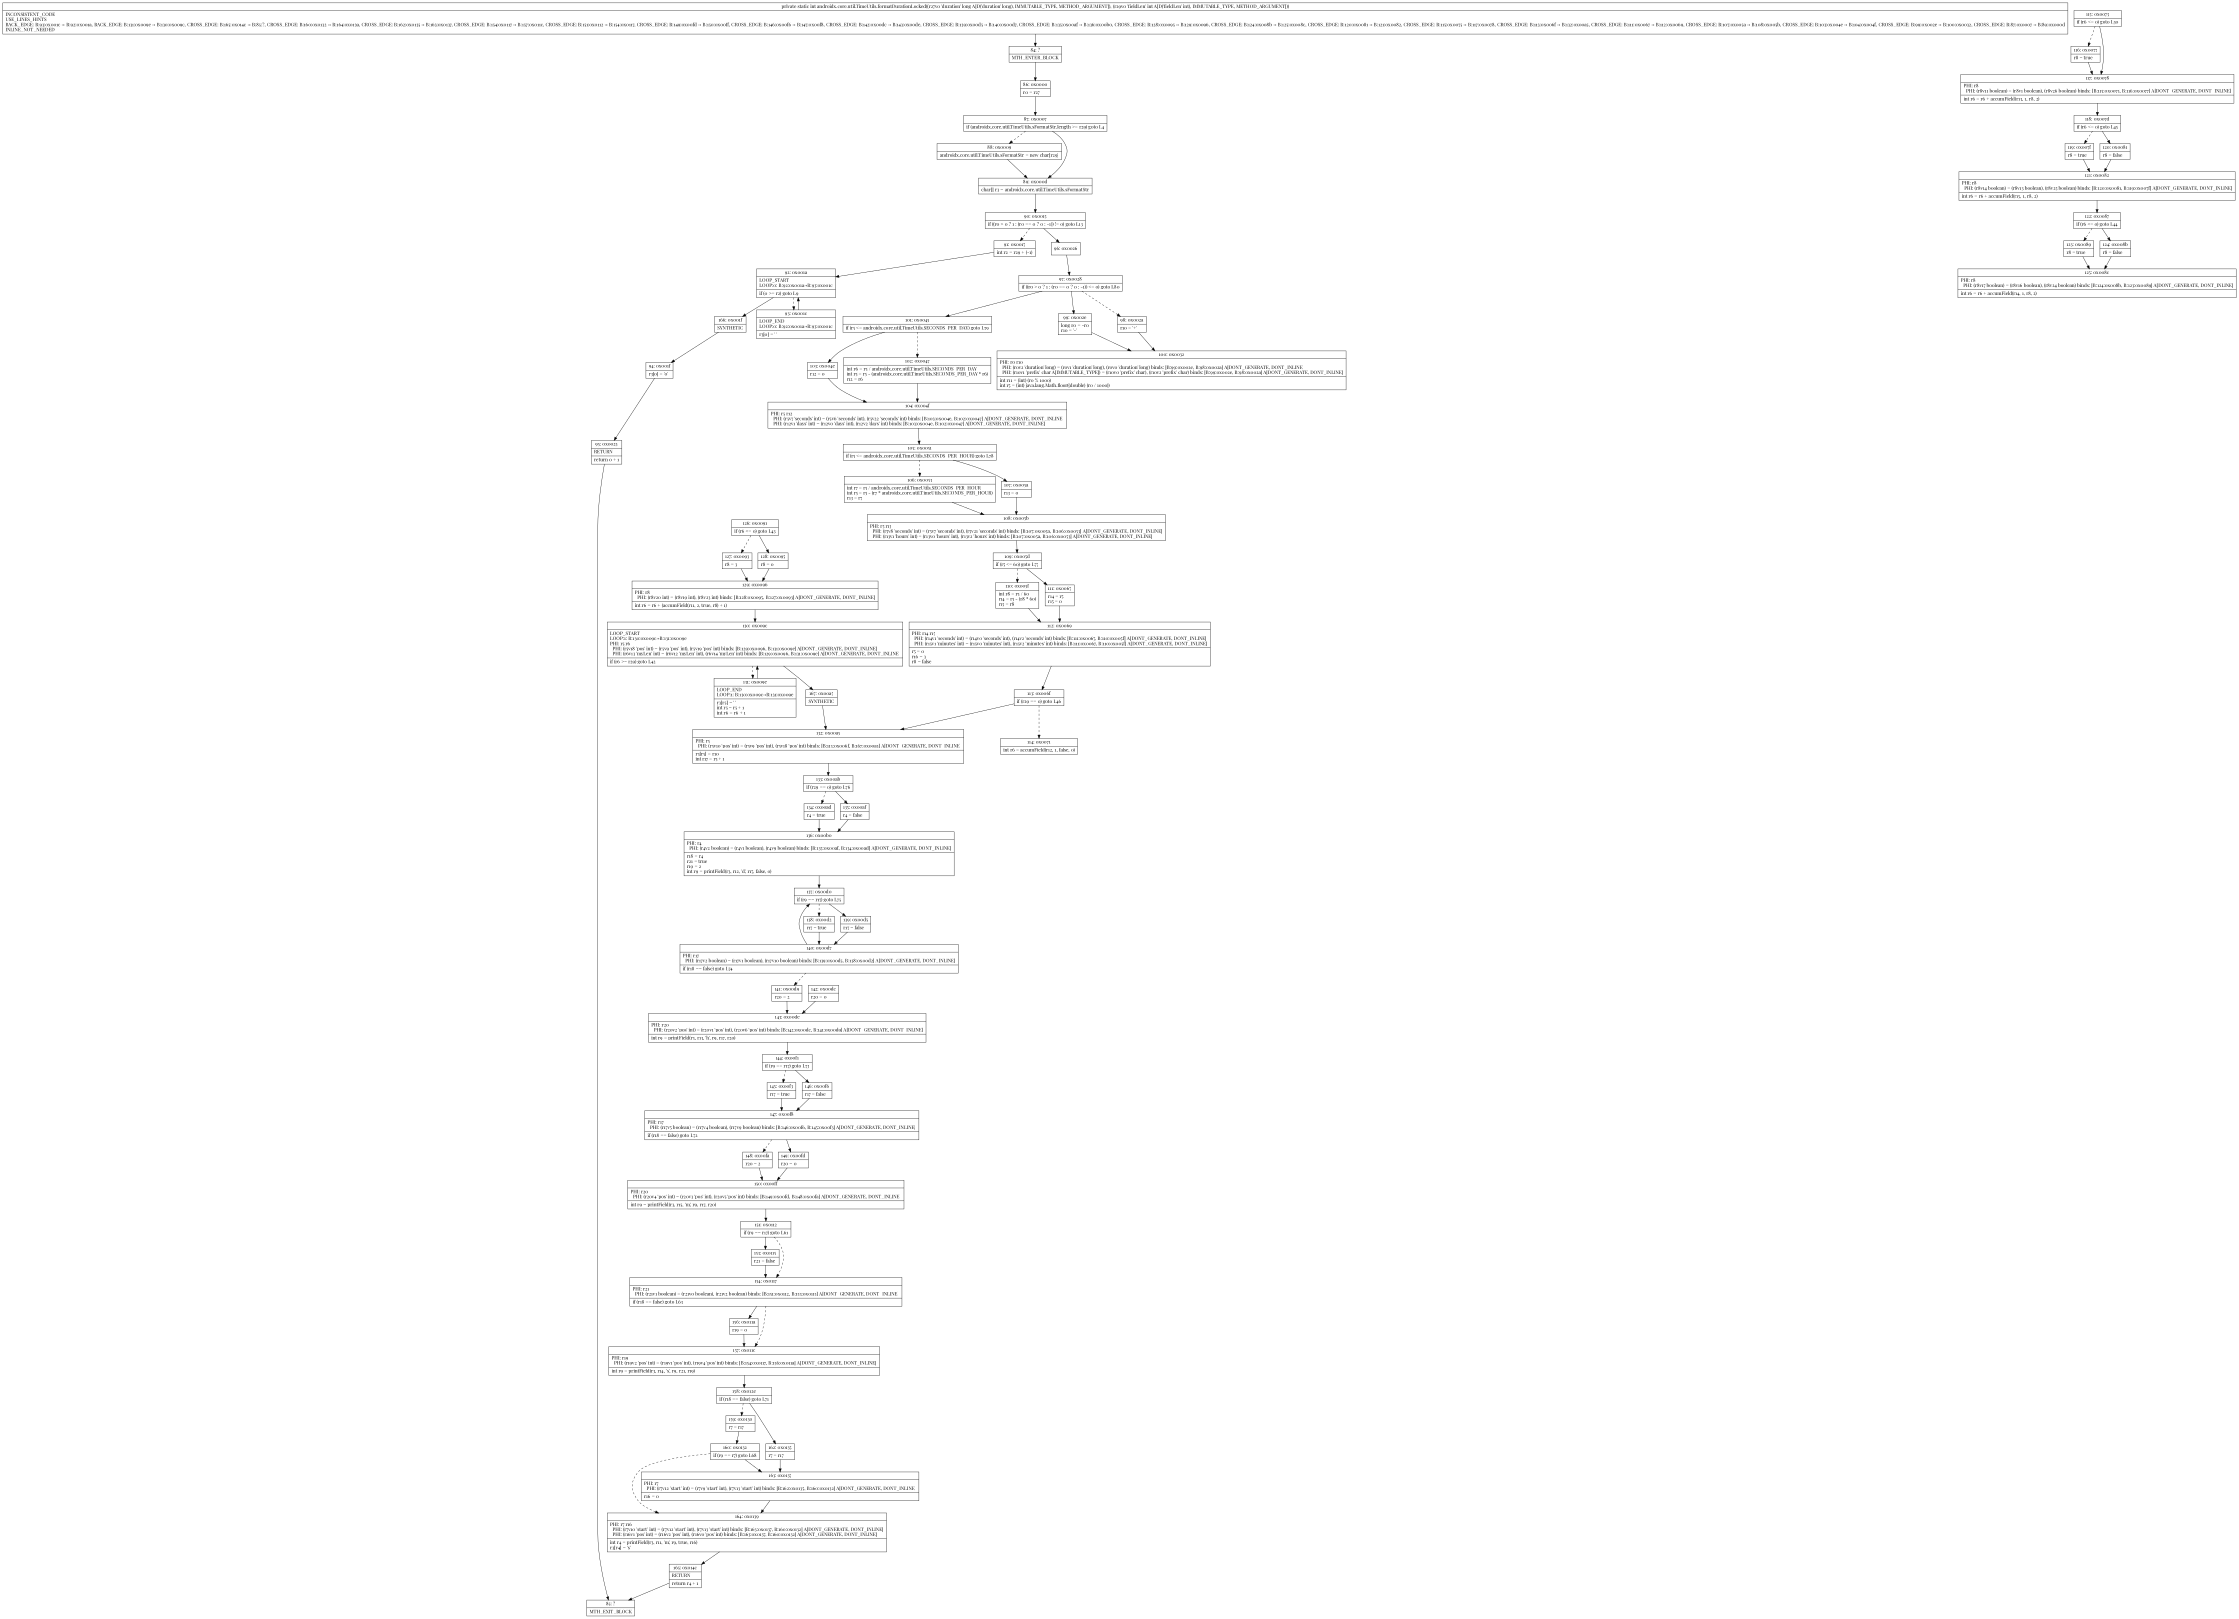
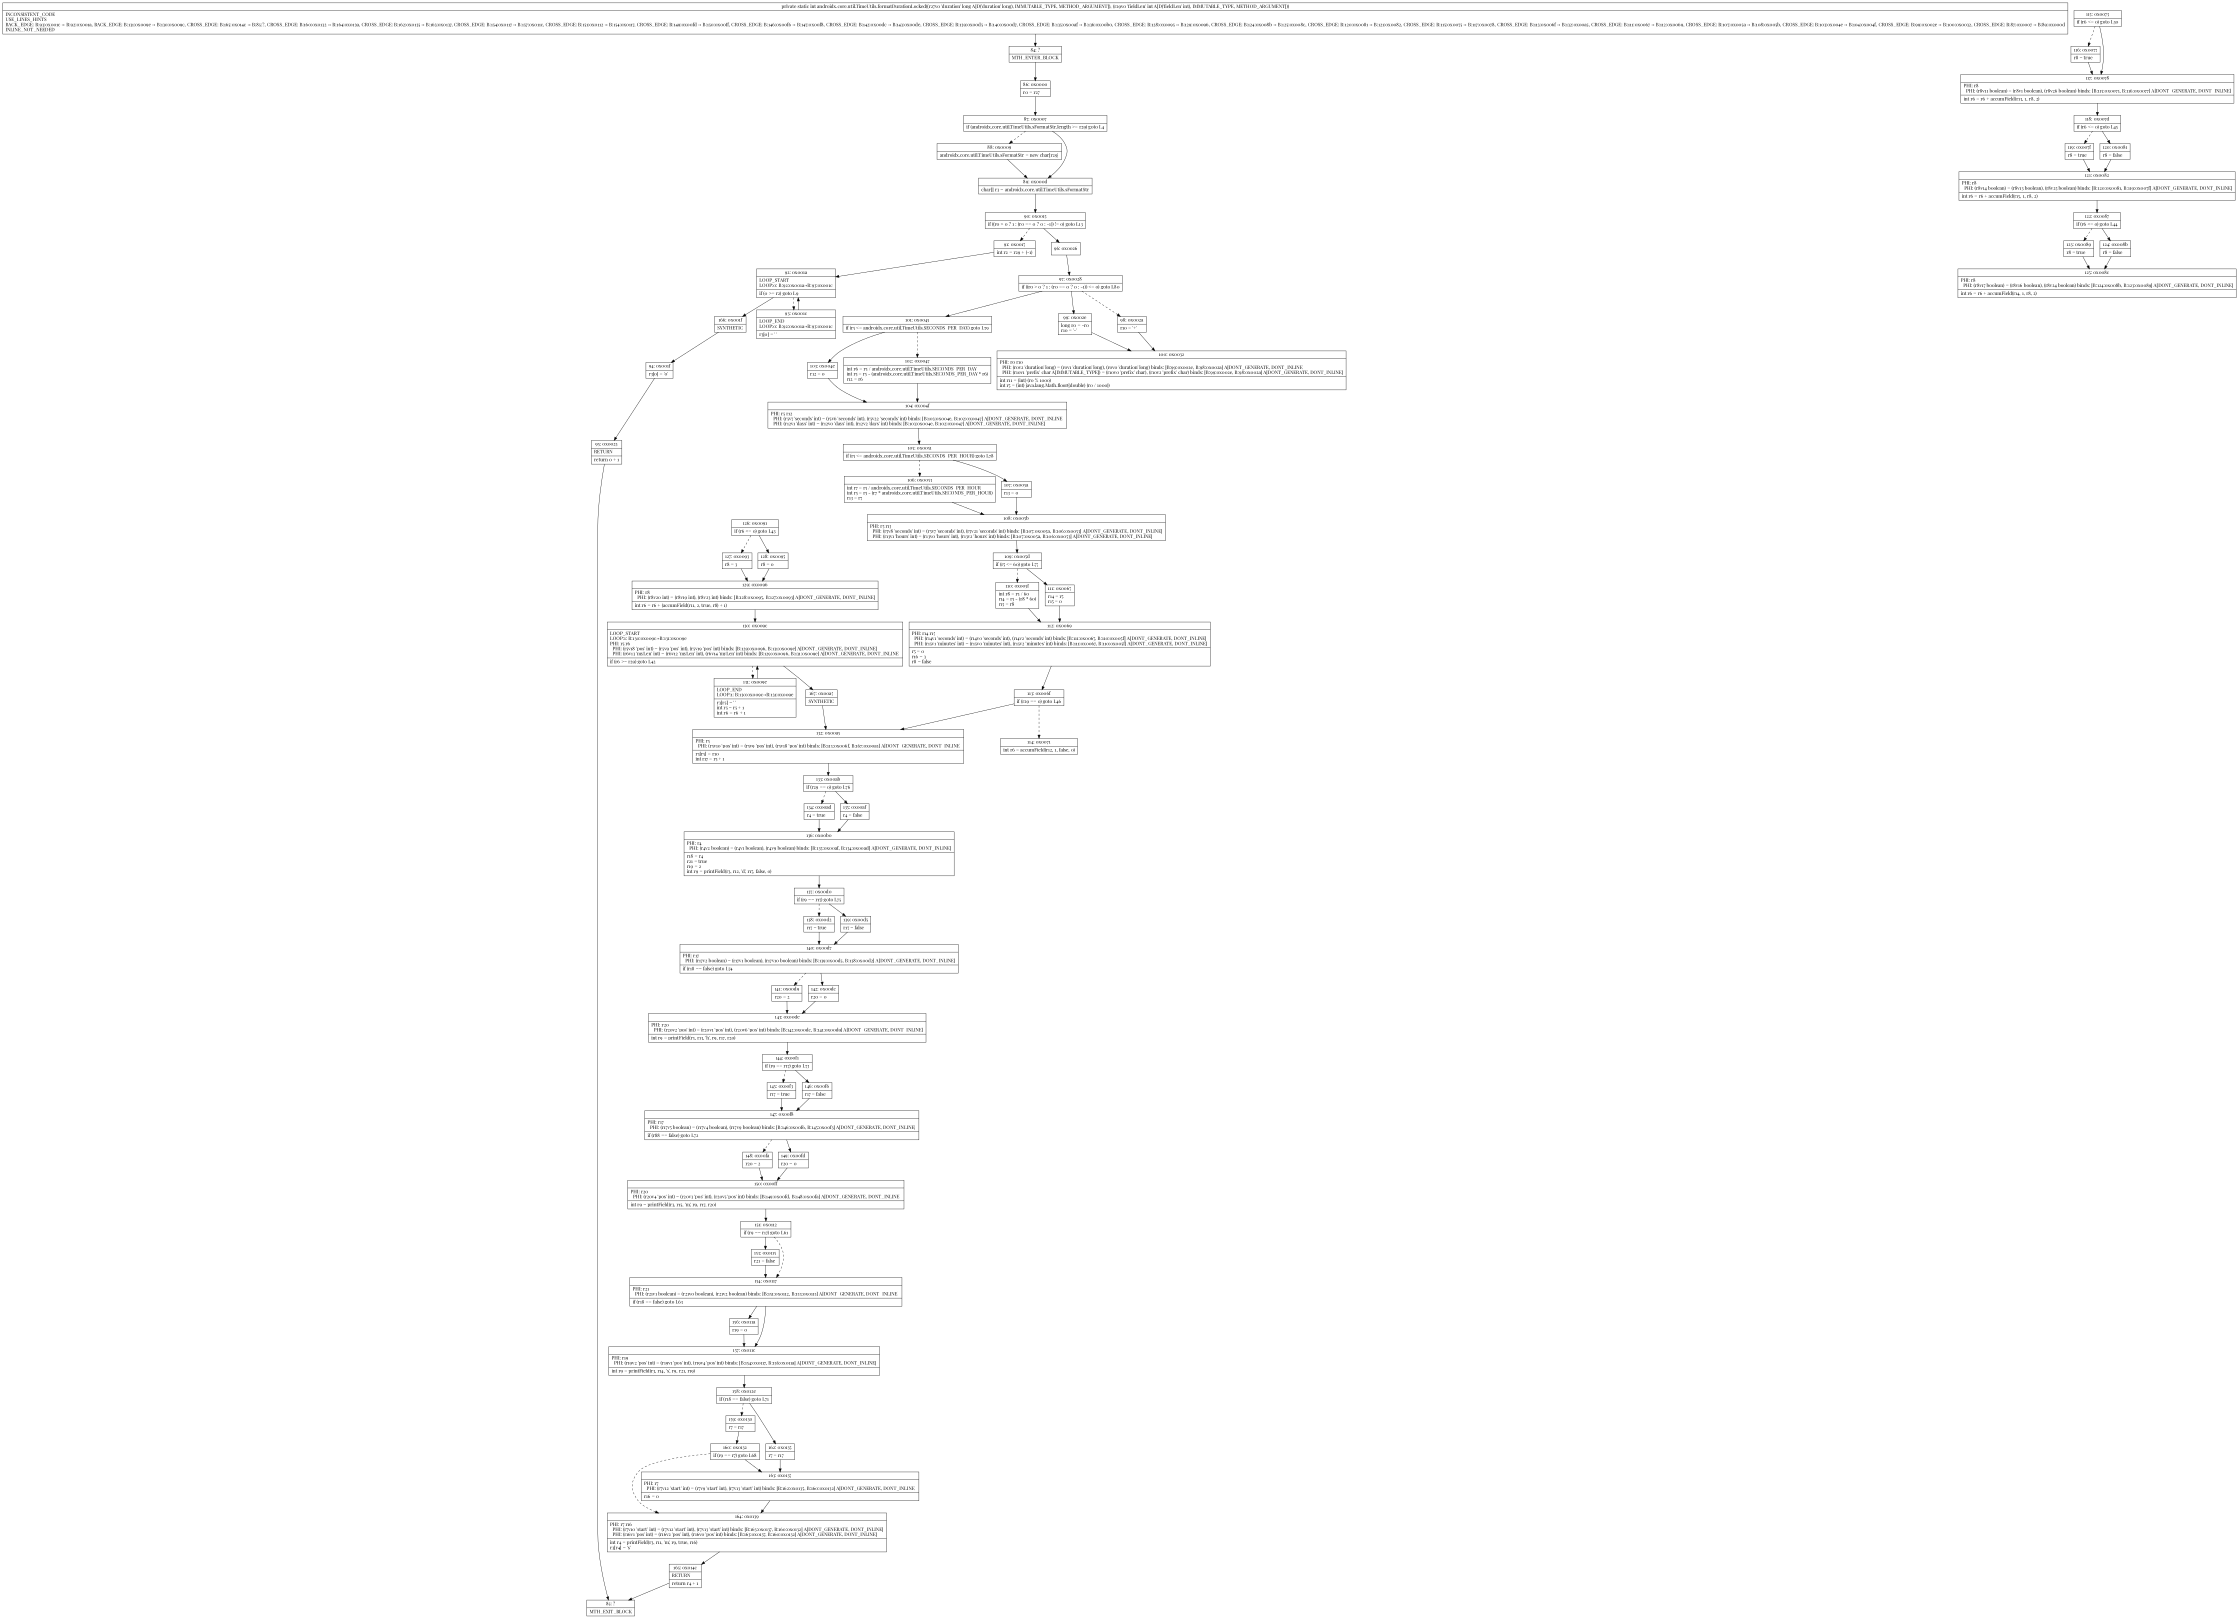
edge "140: 0x00d7" -> "137: 0x00d0": now "140: 0x00d7" -> "142: 0x00dc"
node "147: 0x00f8": text "if (r18 == false) goto L72" -> "if (r88 == false) goto L72"
edge "154: 0x0117" -> "157: 0x011c": style dashed -> solid
